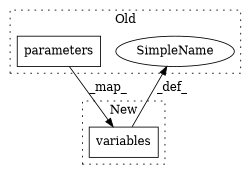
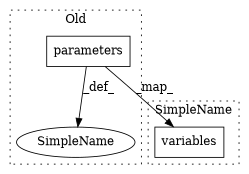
edge "variables" -> "SimpleName": now "parameters" -> "SimpleName"
cluster "New": label "New" -> "SimpleName"
